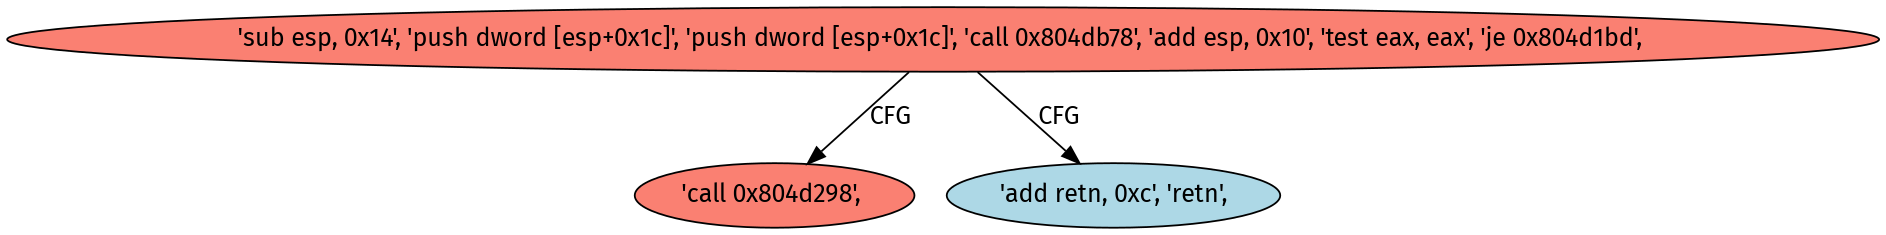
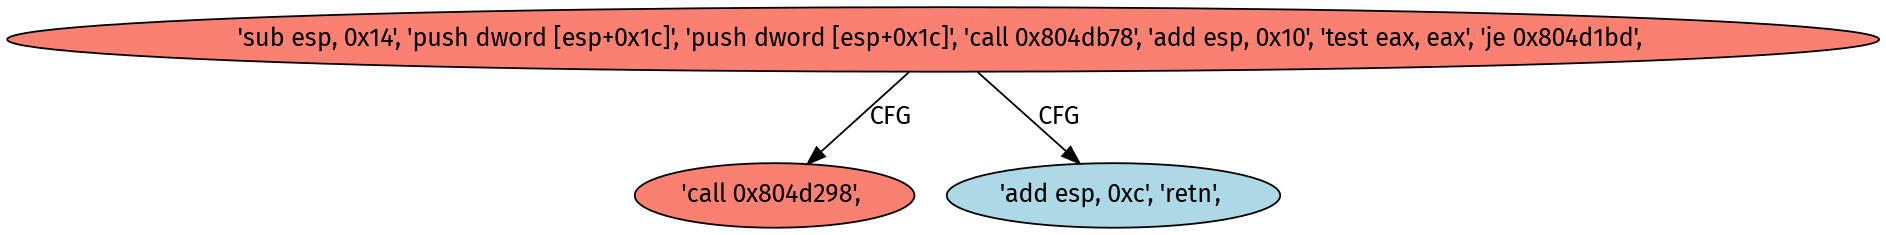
node "'add retn, 0xc', 'retn',": label "'add retn, 0xc', 'retn'," -> "'add esp, 0xc', 'retn',"
